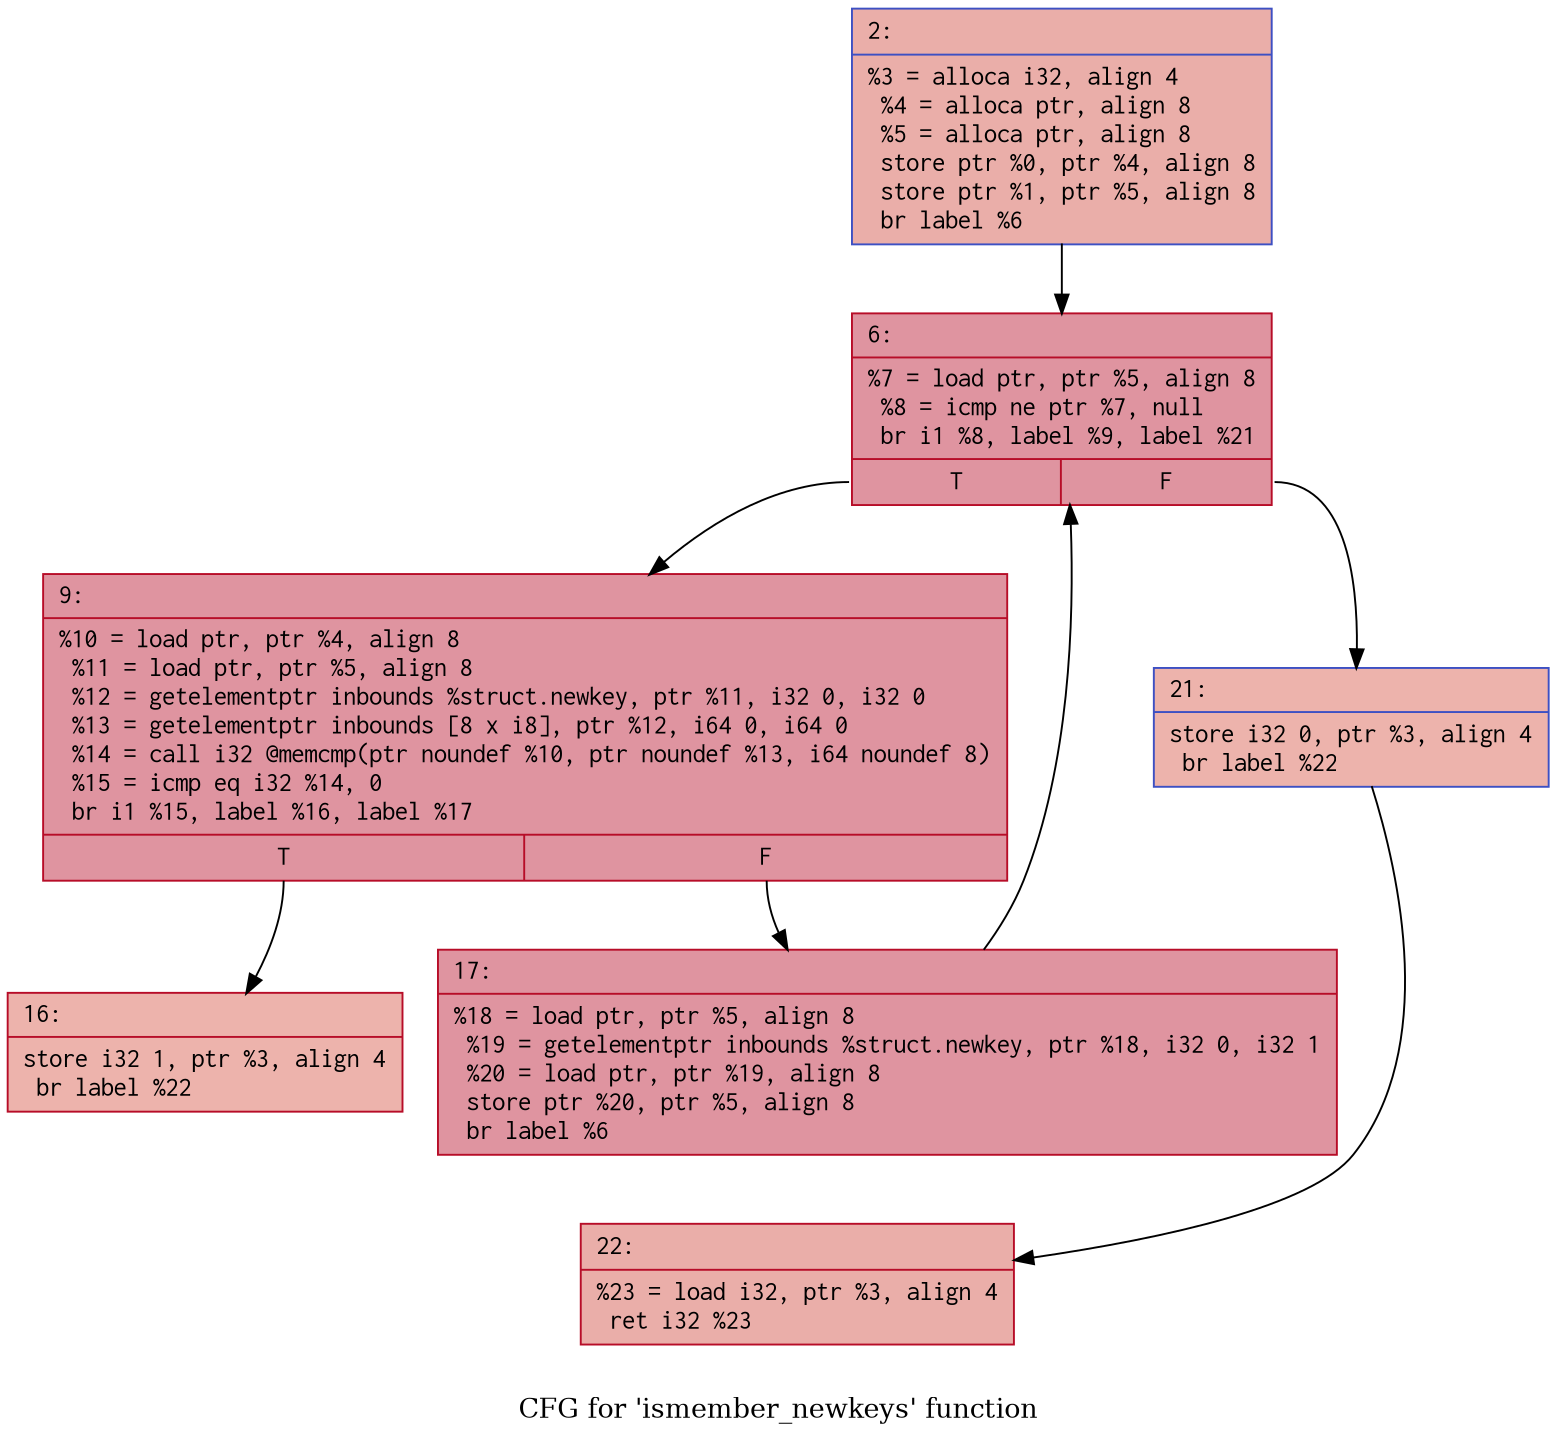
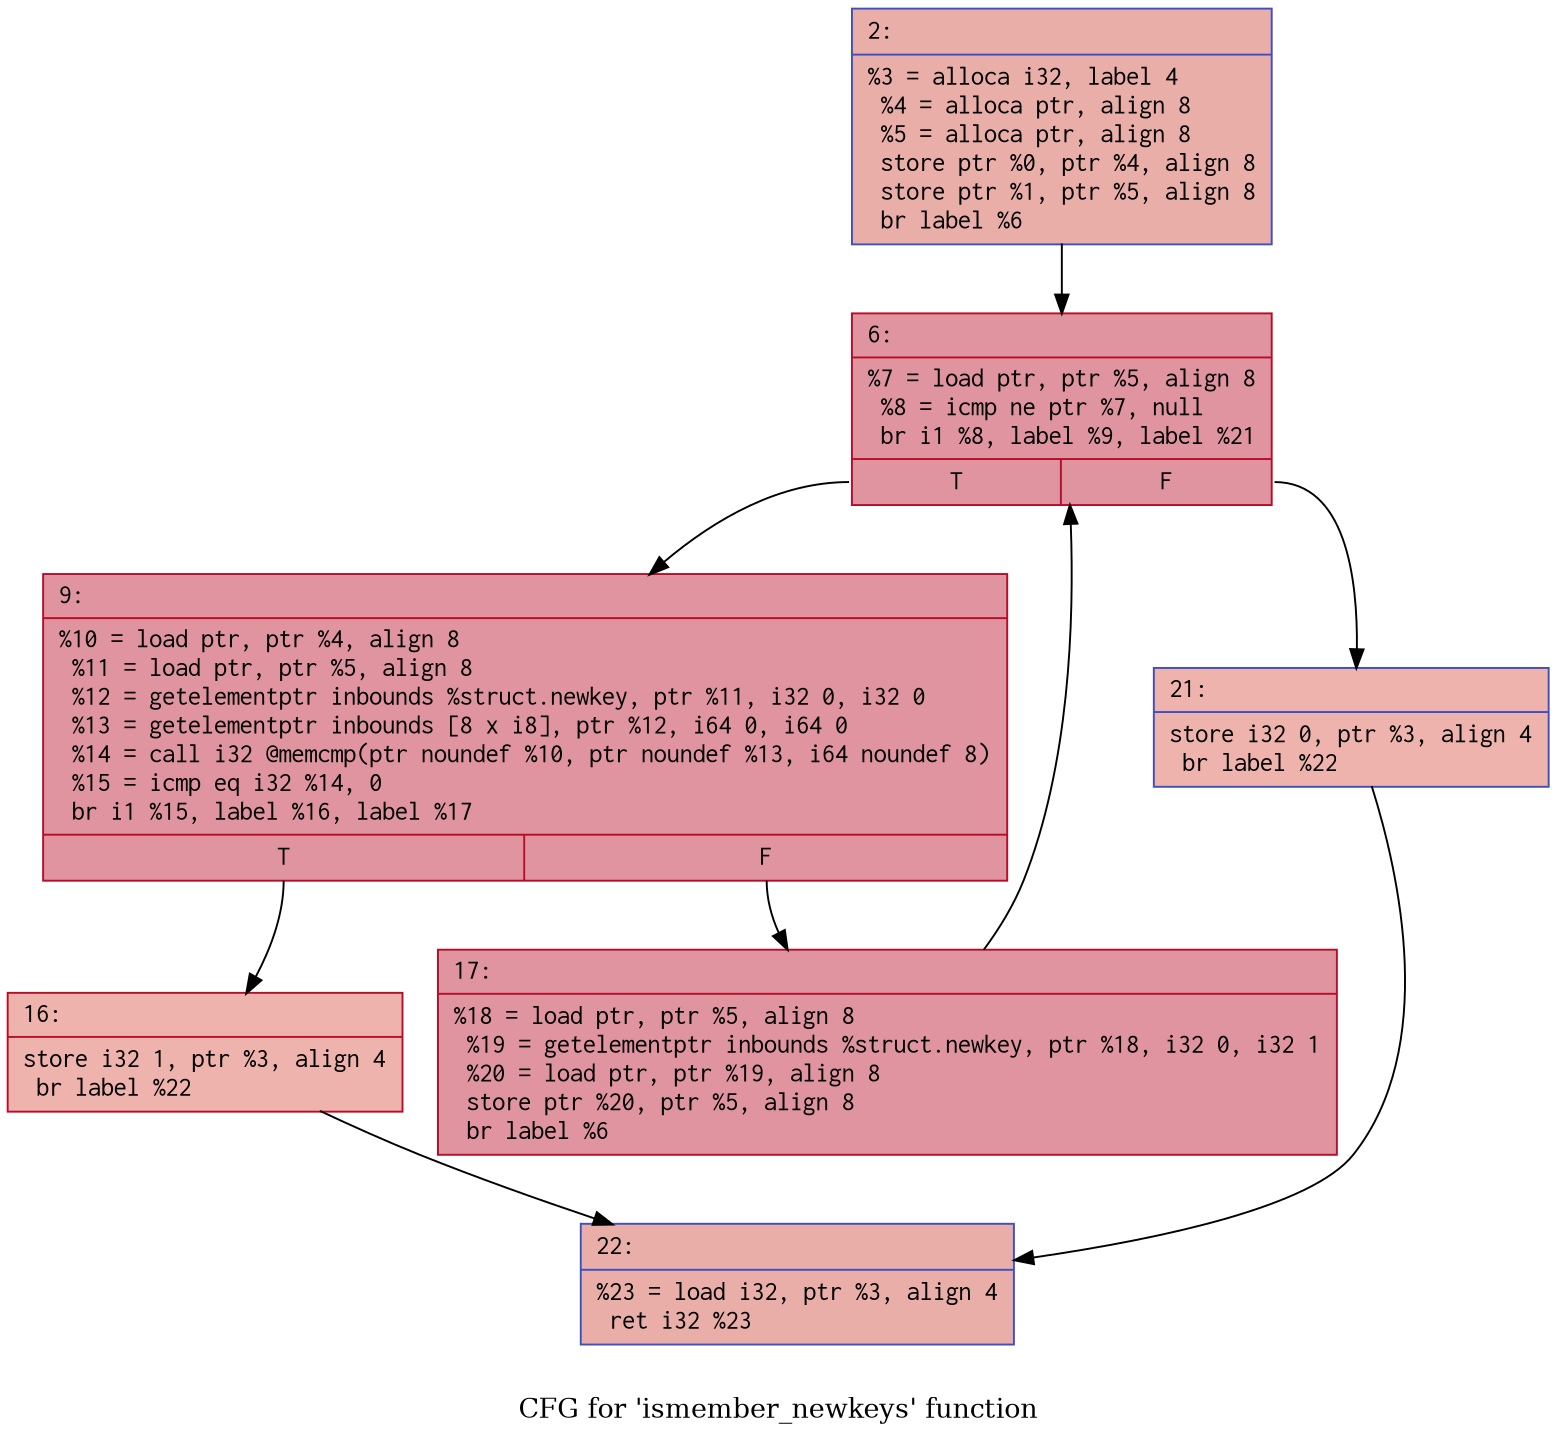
node "2:": text "%3 = alloca i32, align 4" -> "%3 = alloca i32, label 4"
edge "16:" -> "22:": added
node "22:": color #b70d28ff -> #3d50c3ff
